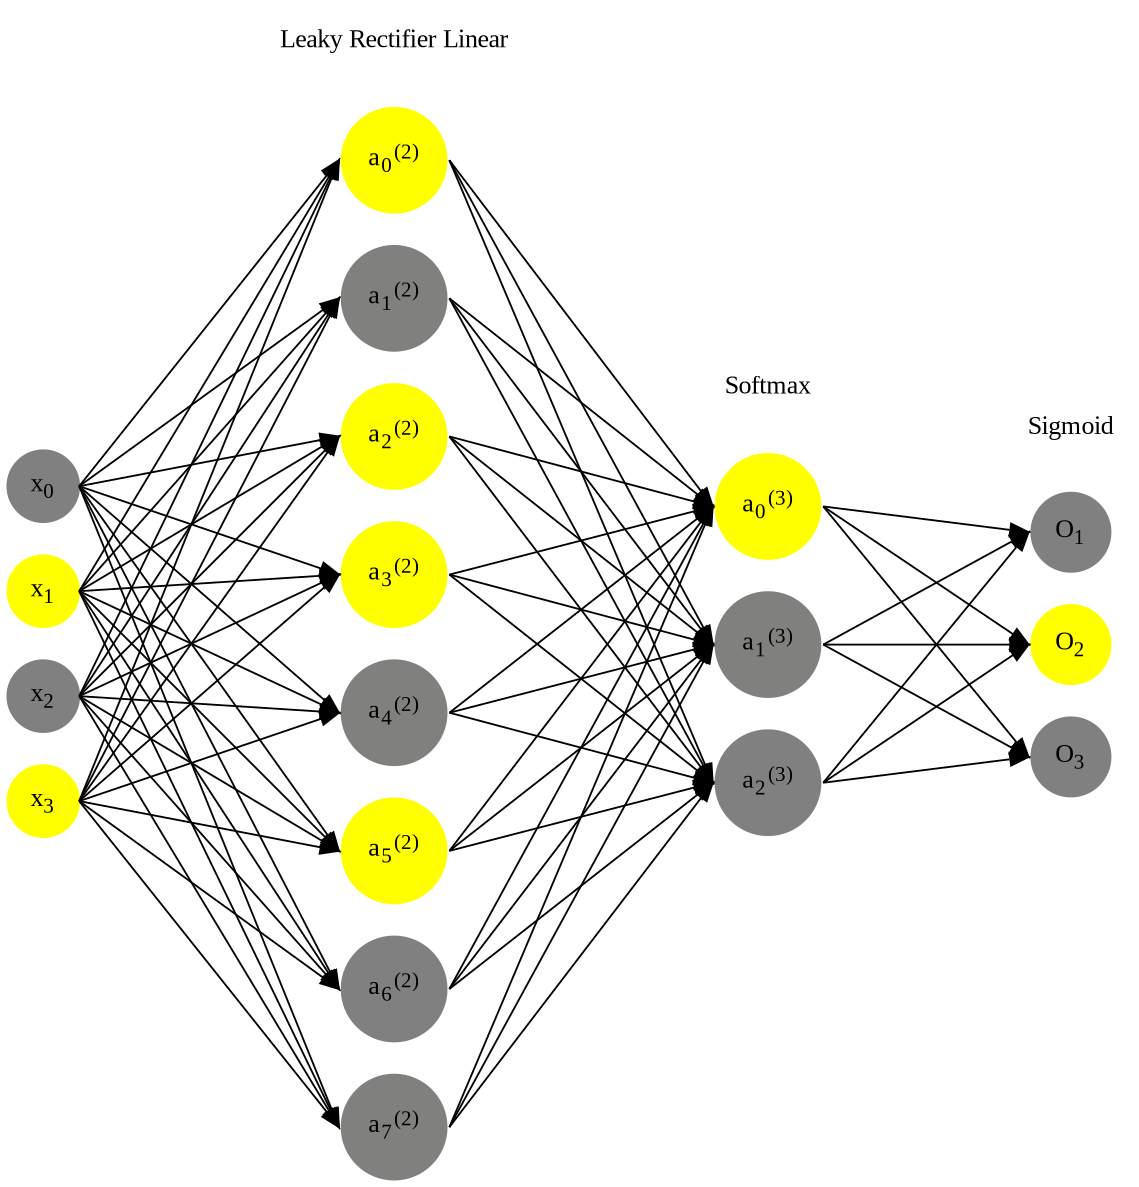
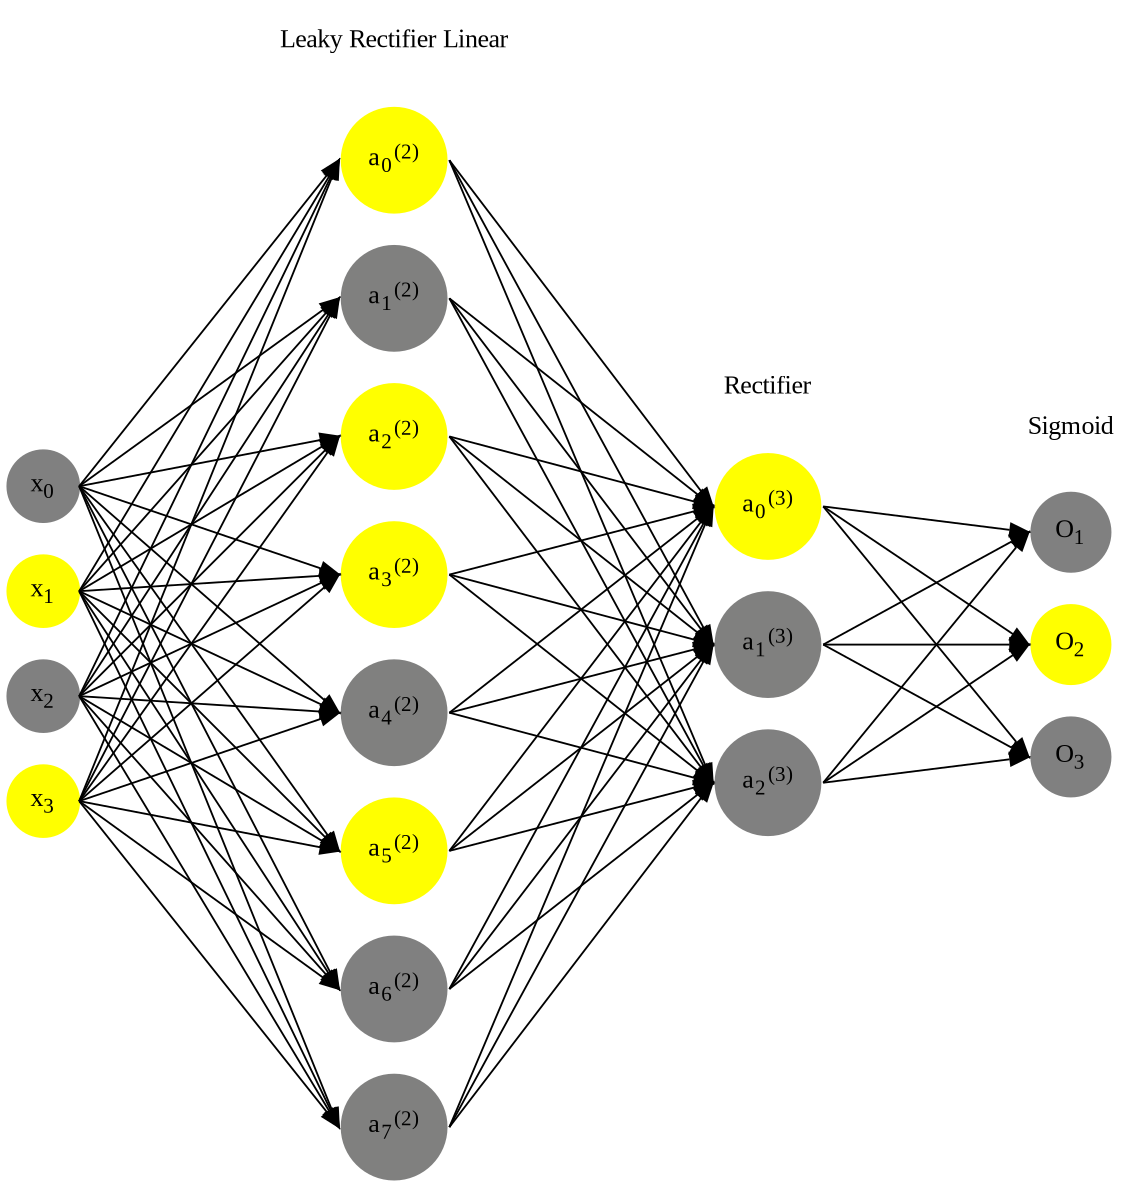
node "Softmax": label "Softmax" -> "Rectifier"
